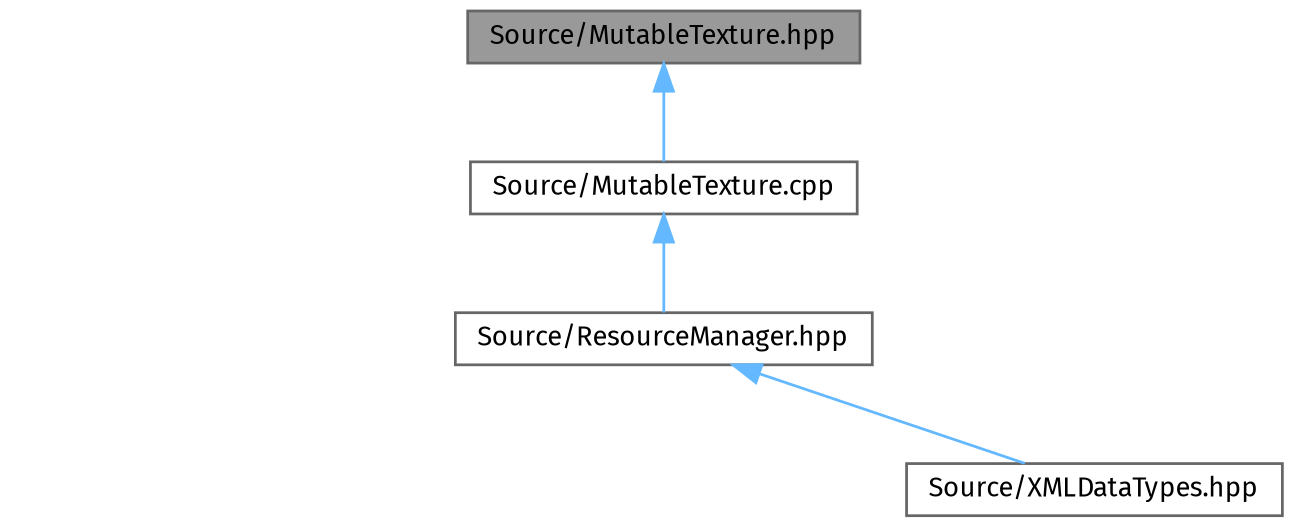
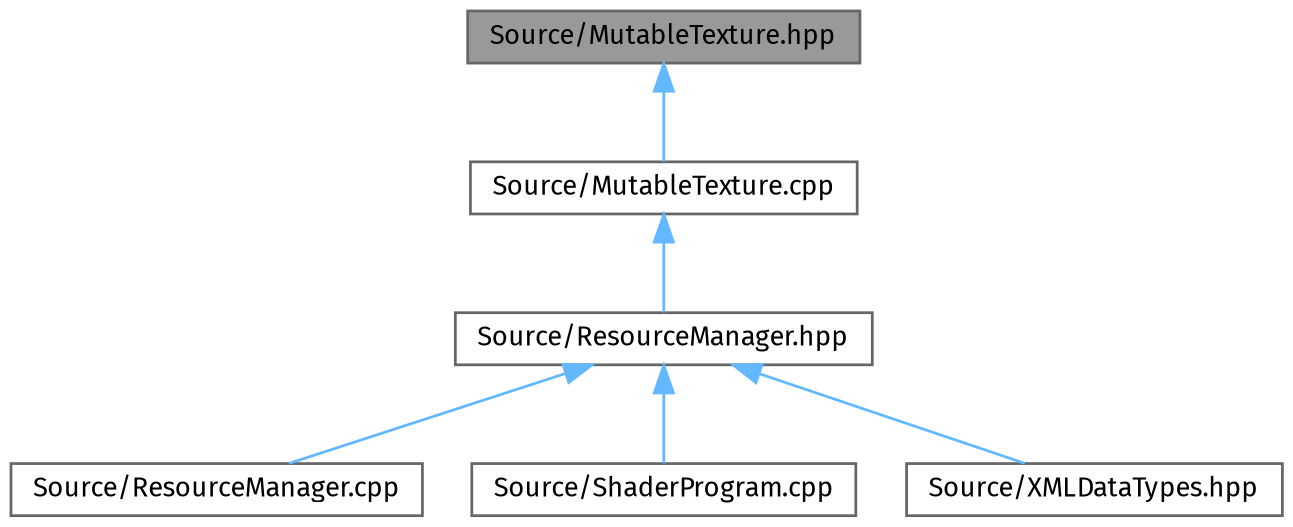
node "Source/ResourceManager.cpp": added
node "Source/ShaderProgram.cpp": added
